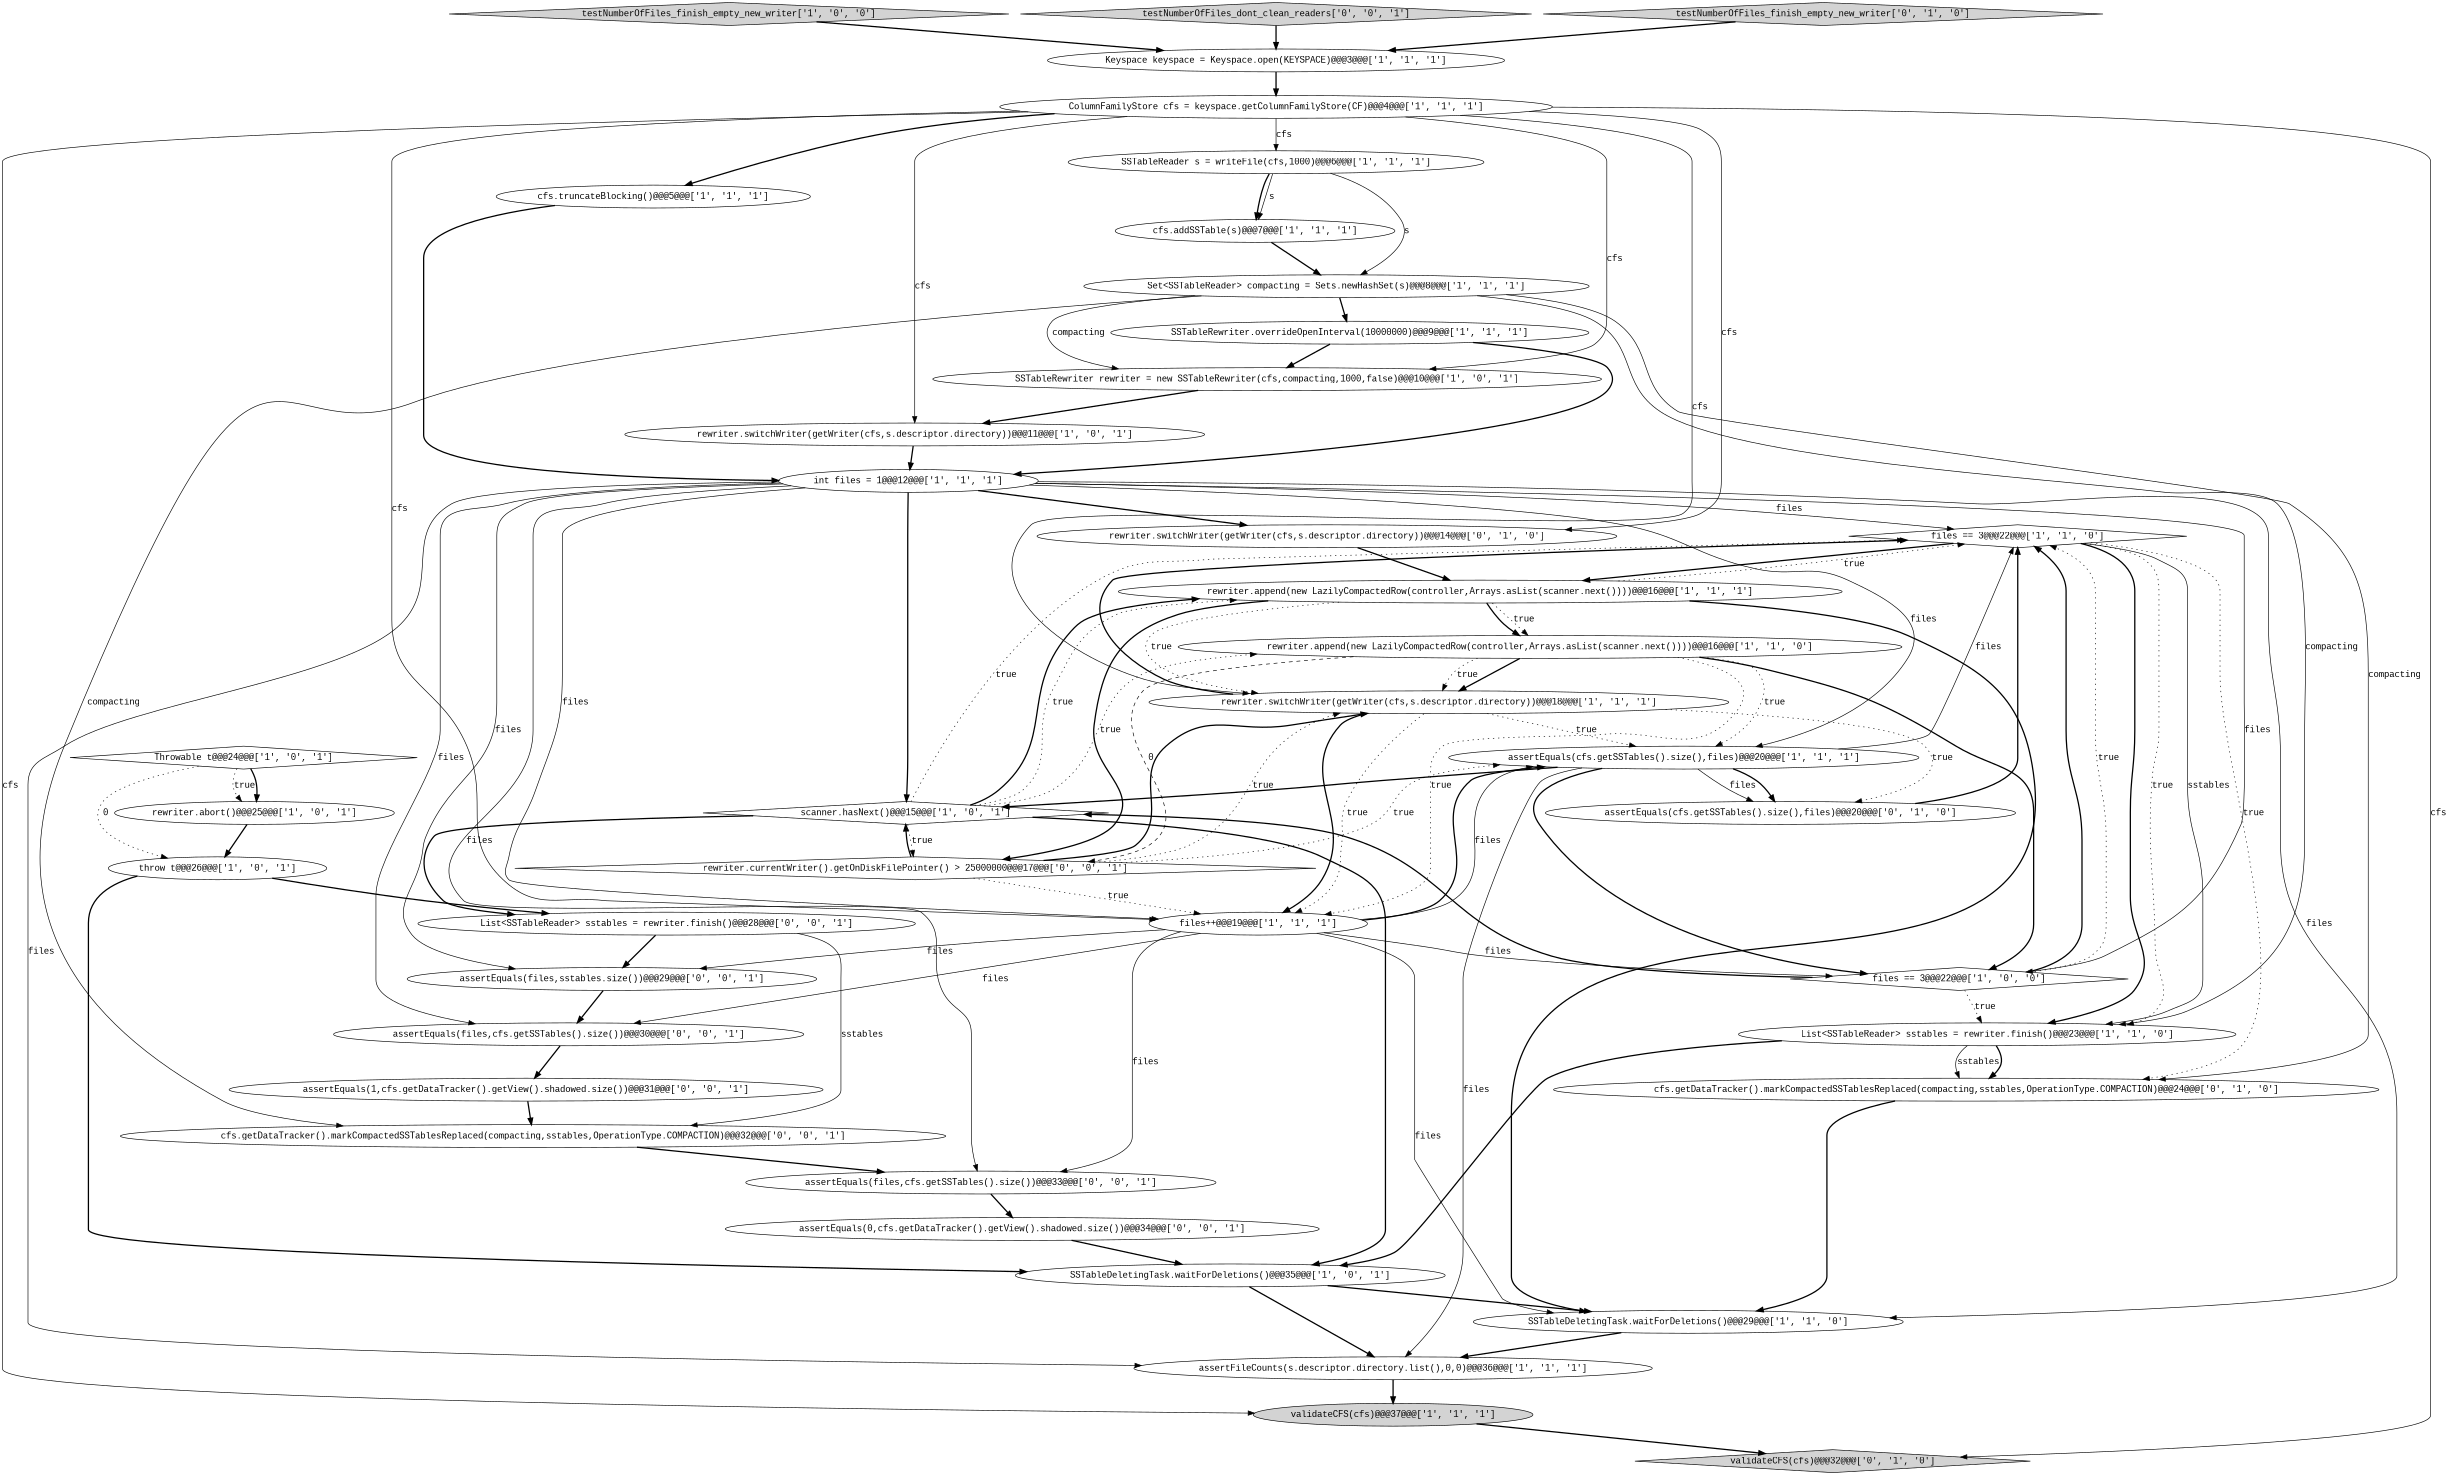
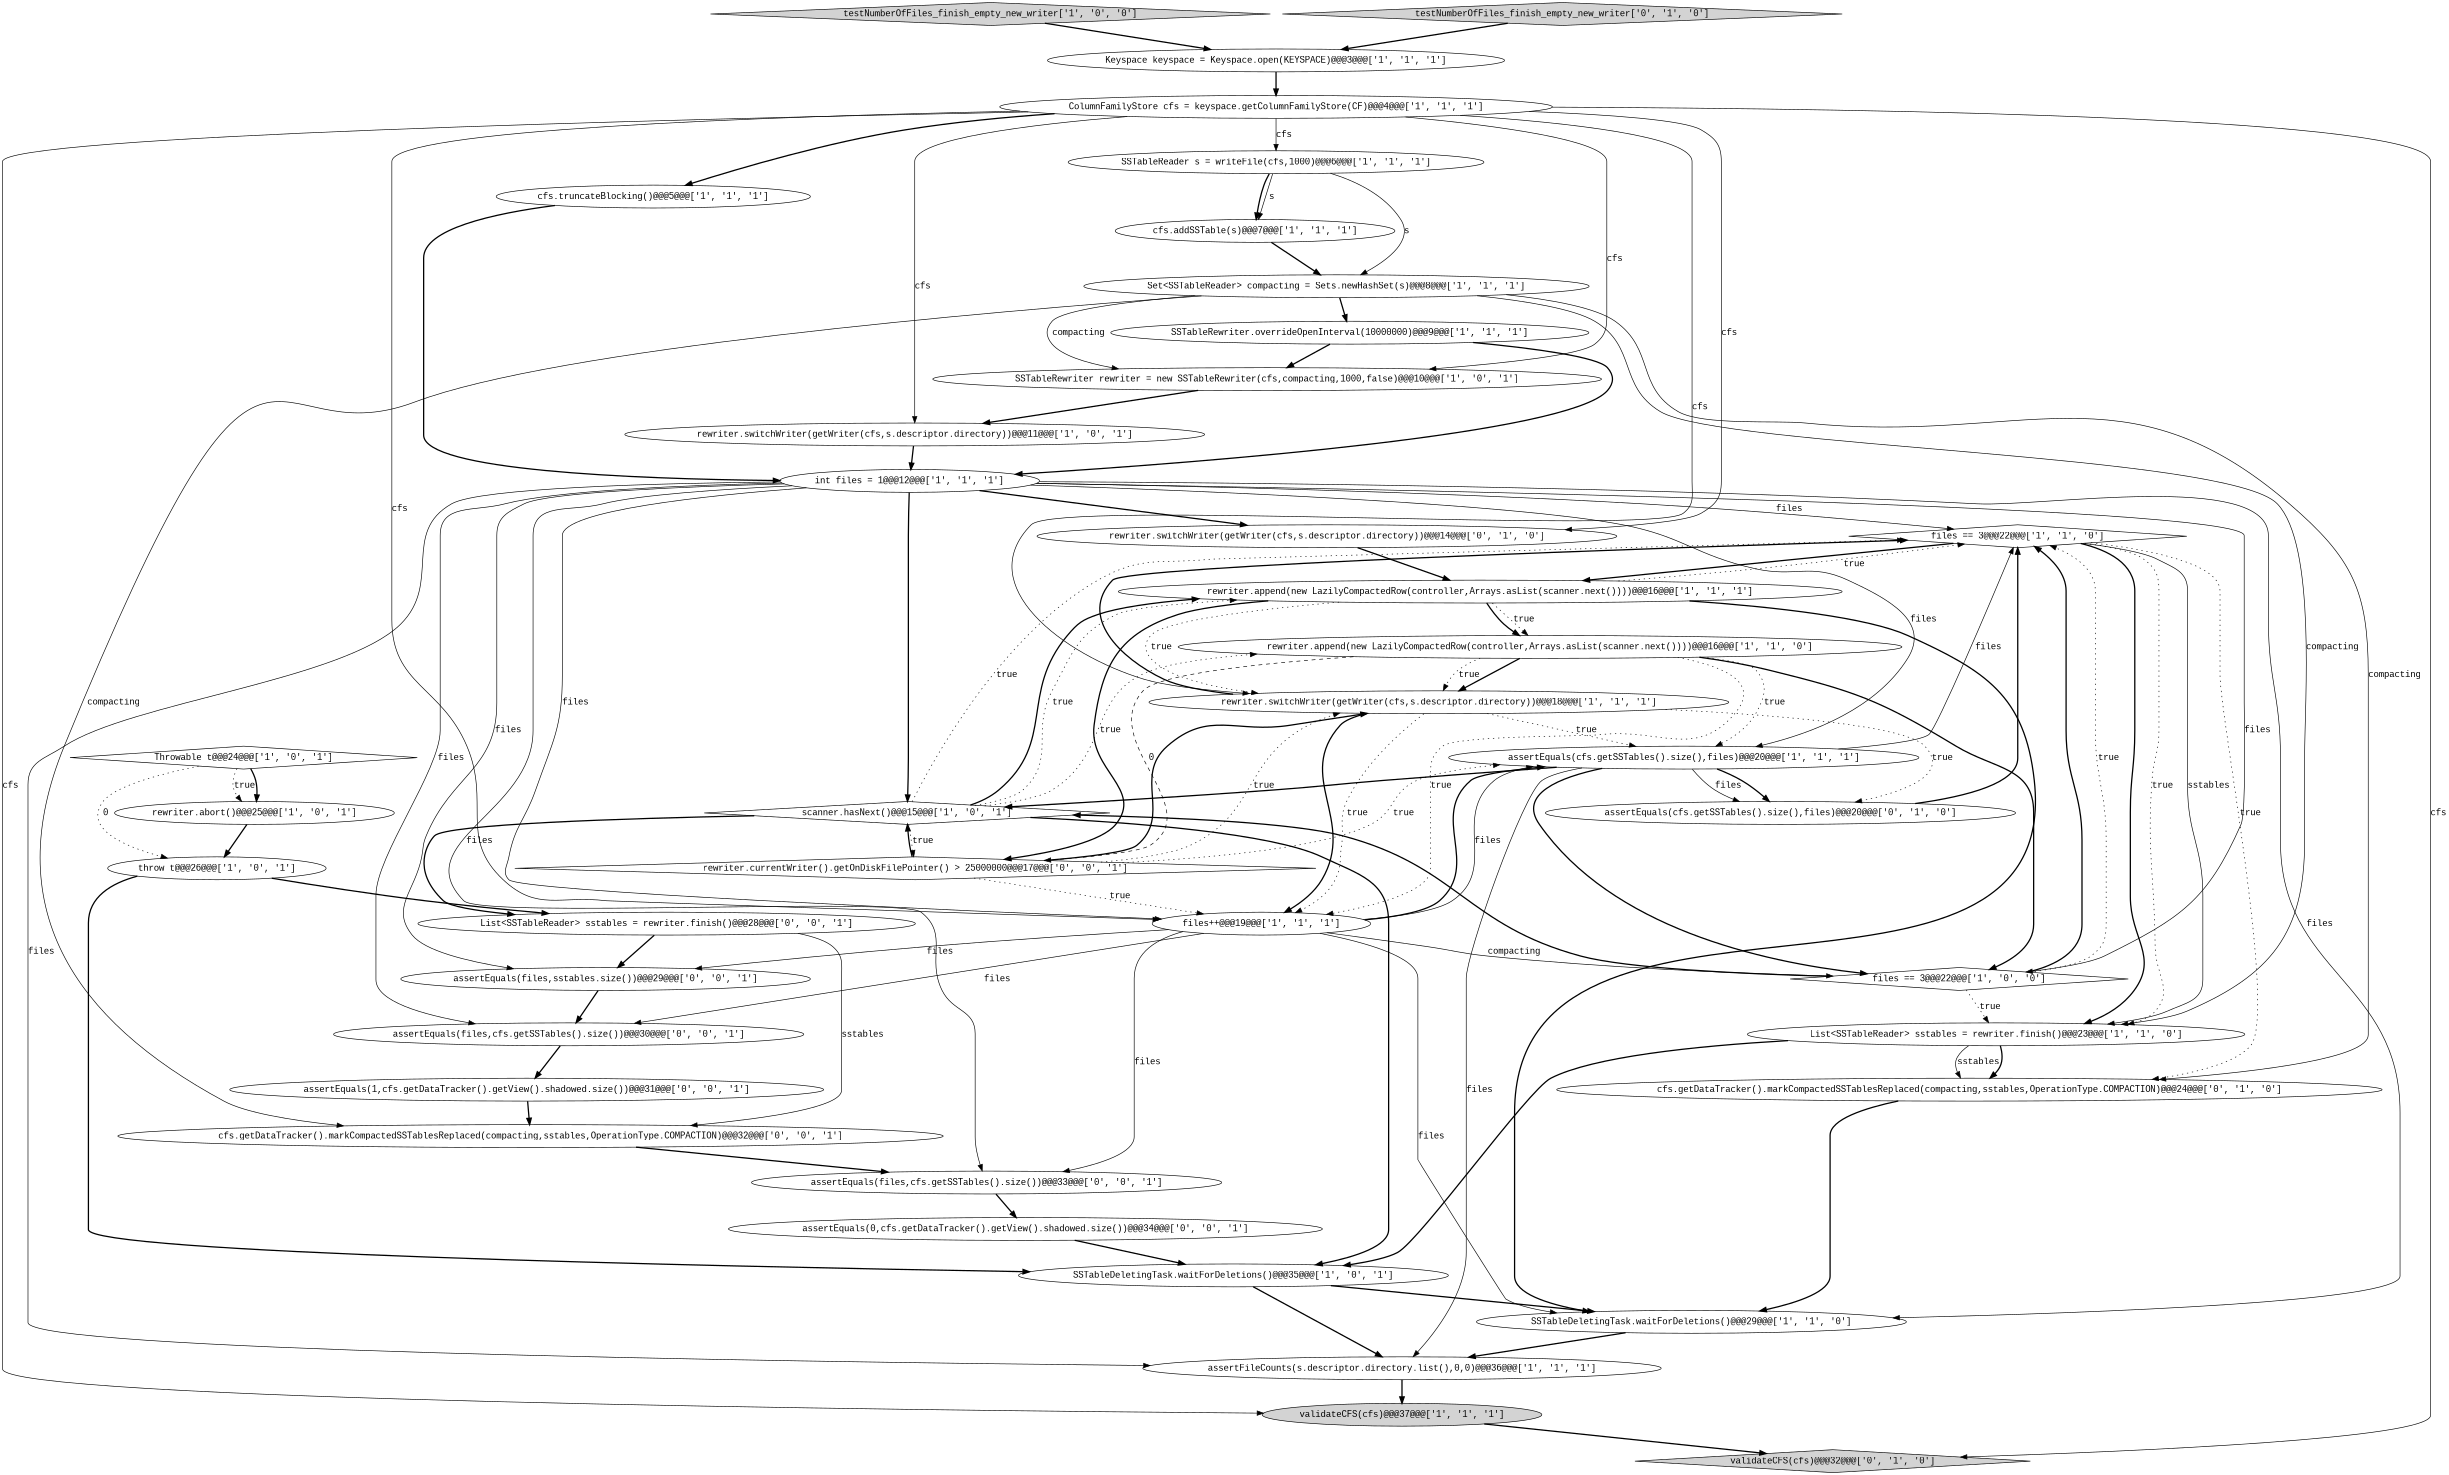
node "testNumberOfFiles_dont_clean_readers['0', '0', '1']": removed
edge "files++@@@19@@@['1', '1', '1']" -> "files == 3@@@22@@@['1', '0', '0']": label "files" -> "compacting"
